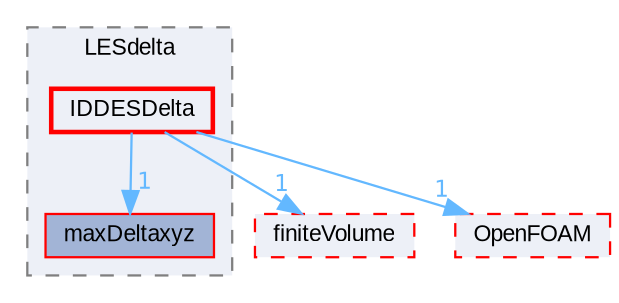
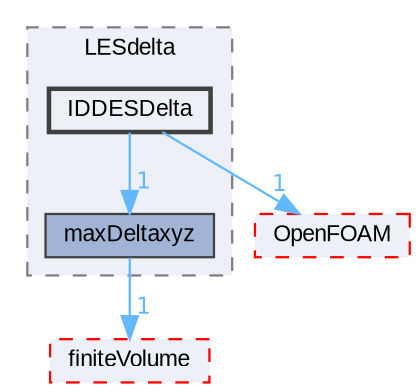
node "IDDESDelta": color red -> grey25
edge "IDDESDelta" -> "finiteVolume": now "maxDeltaxyz" -> "finiteVolume"
node "maxDeltaxyz": color red -> grey25
